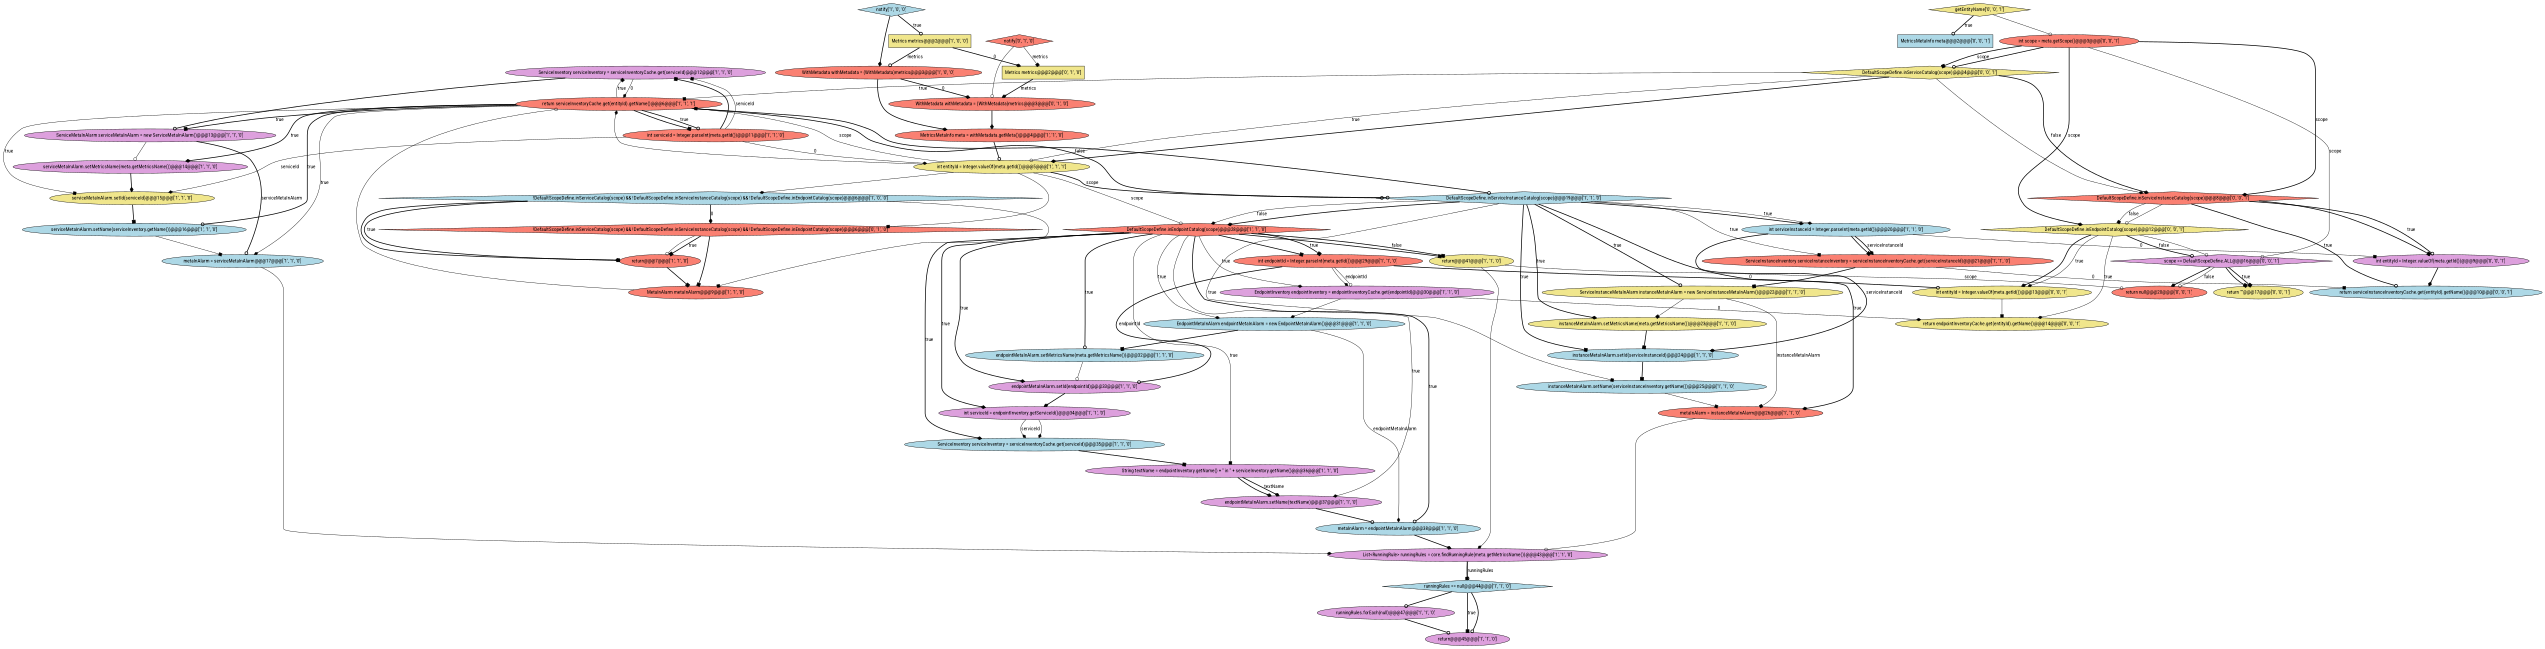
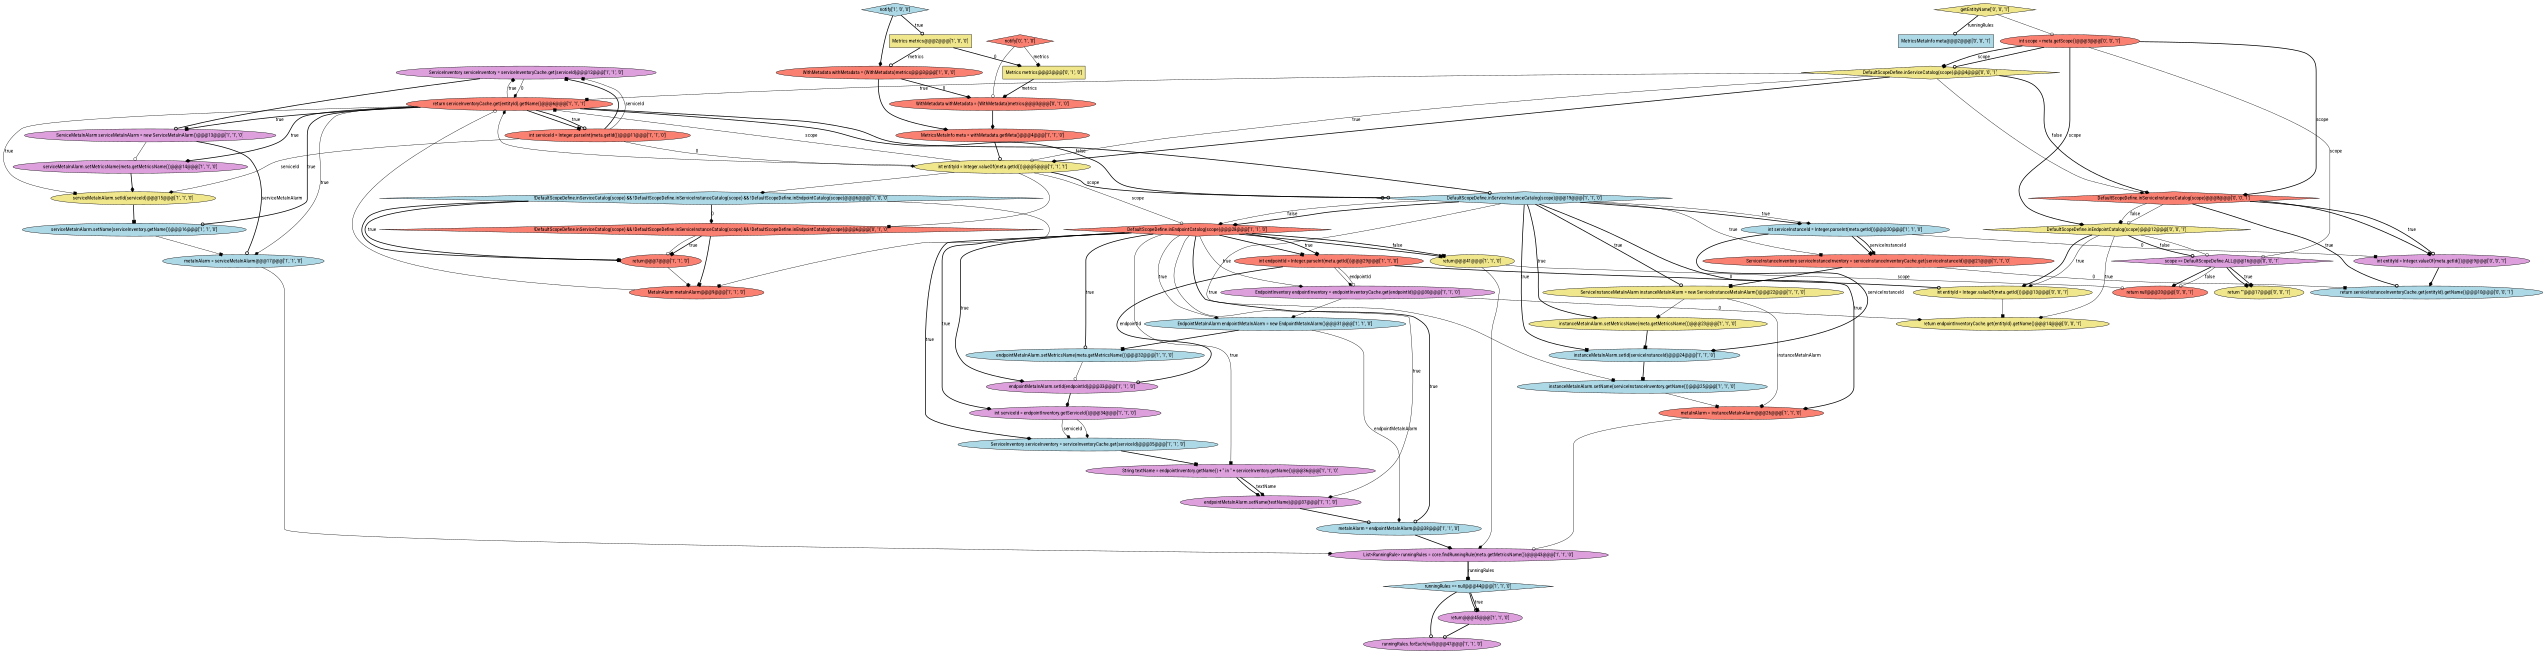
edge "getEntityName['0', '0', '1']" -> "MetricsMetaInfo meta@@@2@@@['0', '0', '1']": label "true" -> "runningRules"
edge "return@@@7@@@['1', '1', '0']" -> "MetaInAlarm metaInAlarm@@@9@@@['1', '1', '0']": style bold -> solid
edge "runningRules.forEach(null)@@@47@@@['1', '1', '0']" -> "return@@@45@@@['1', '1', '0']": reversed
